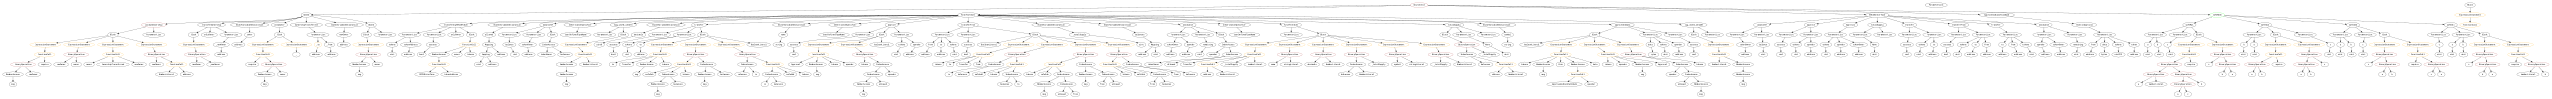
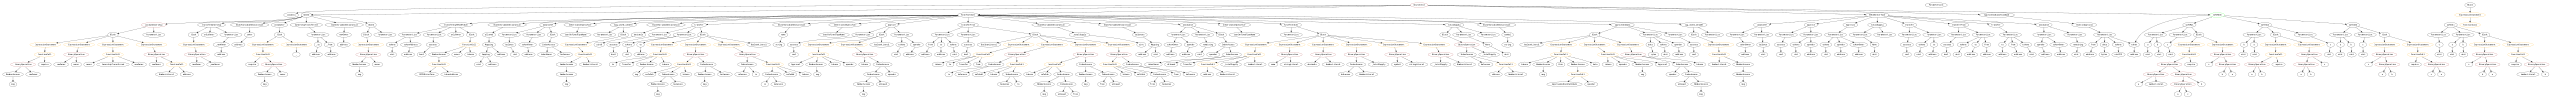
node "solidity": added
edge "SafeMath" -> "safeDiv": now "SafeMath" -> "token"
node "_to": color orange -> black
